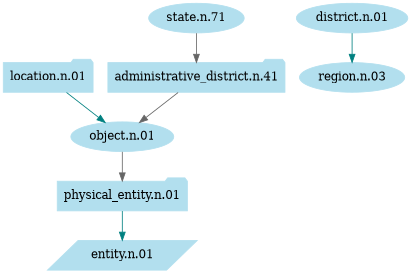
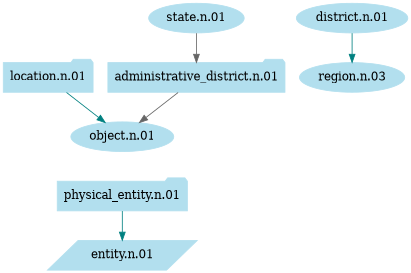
node "state.n.71": label "state.n.71" -> "state.n.01"
node "administrative_district.n.41": label "administrative_district.n.41" -> "administrative_district.n.01"
edge "object.n.01" -> "physical_entity.n.01": removed
